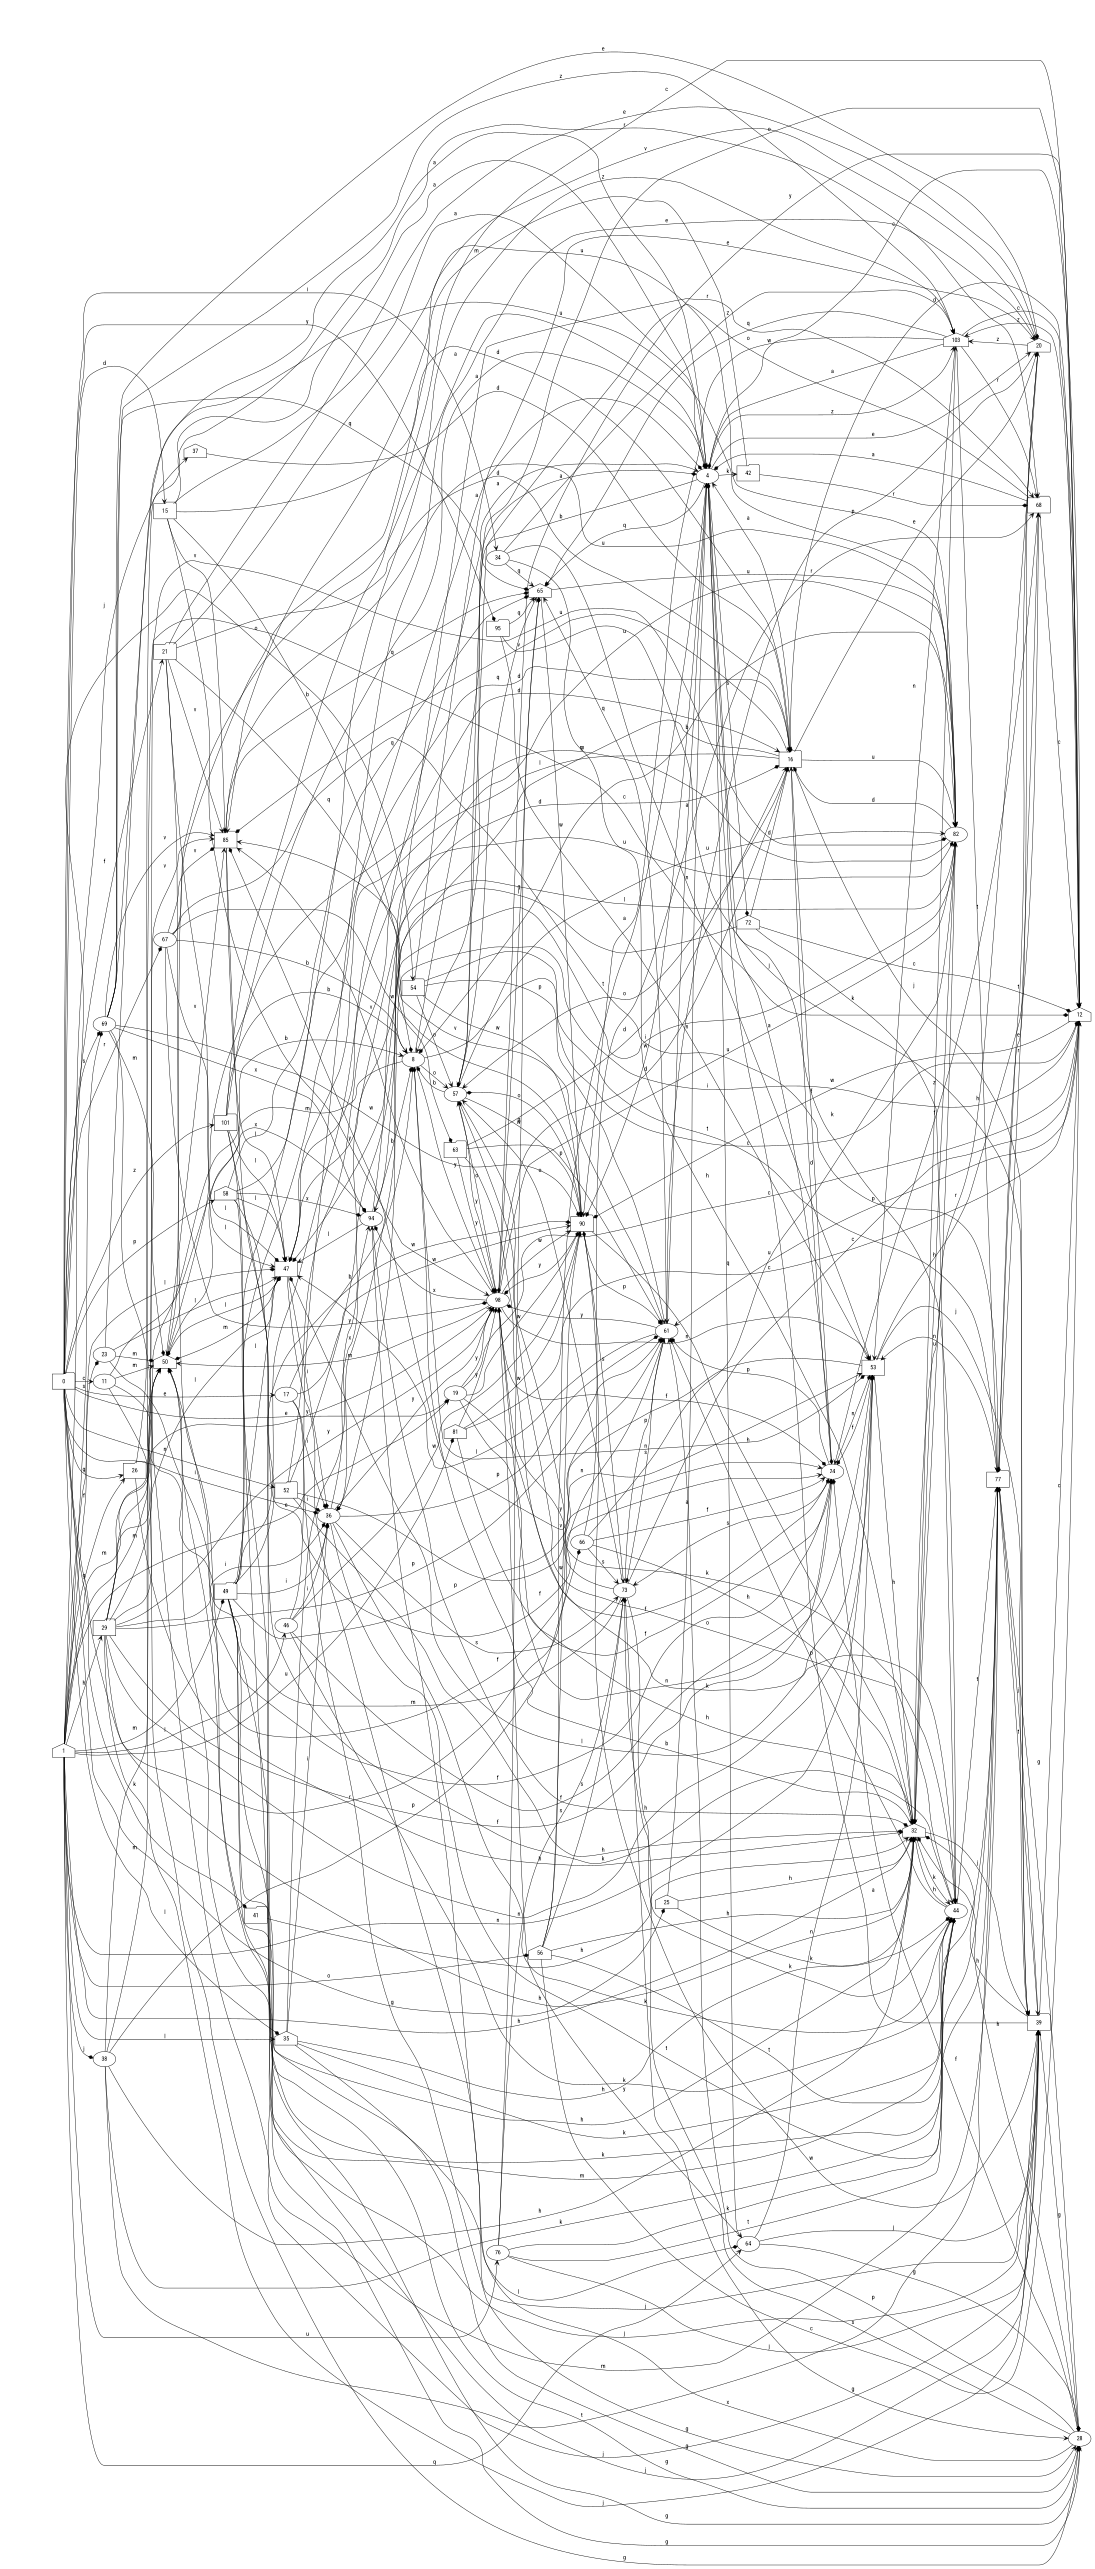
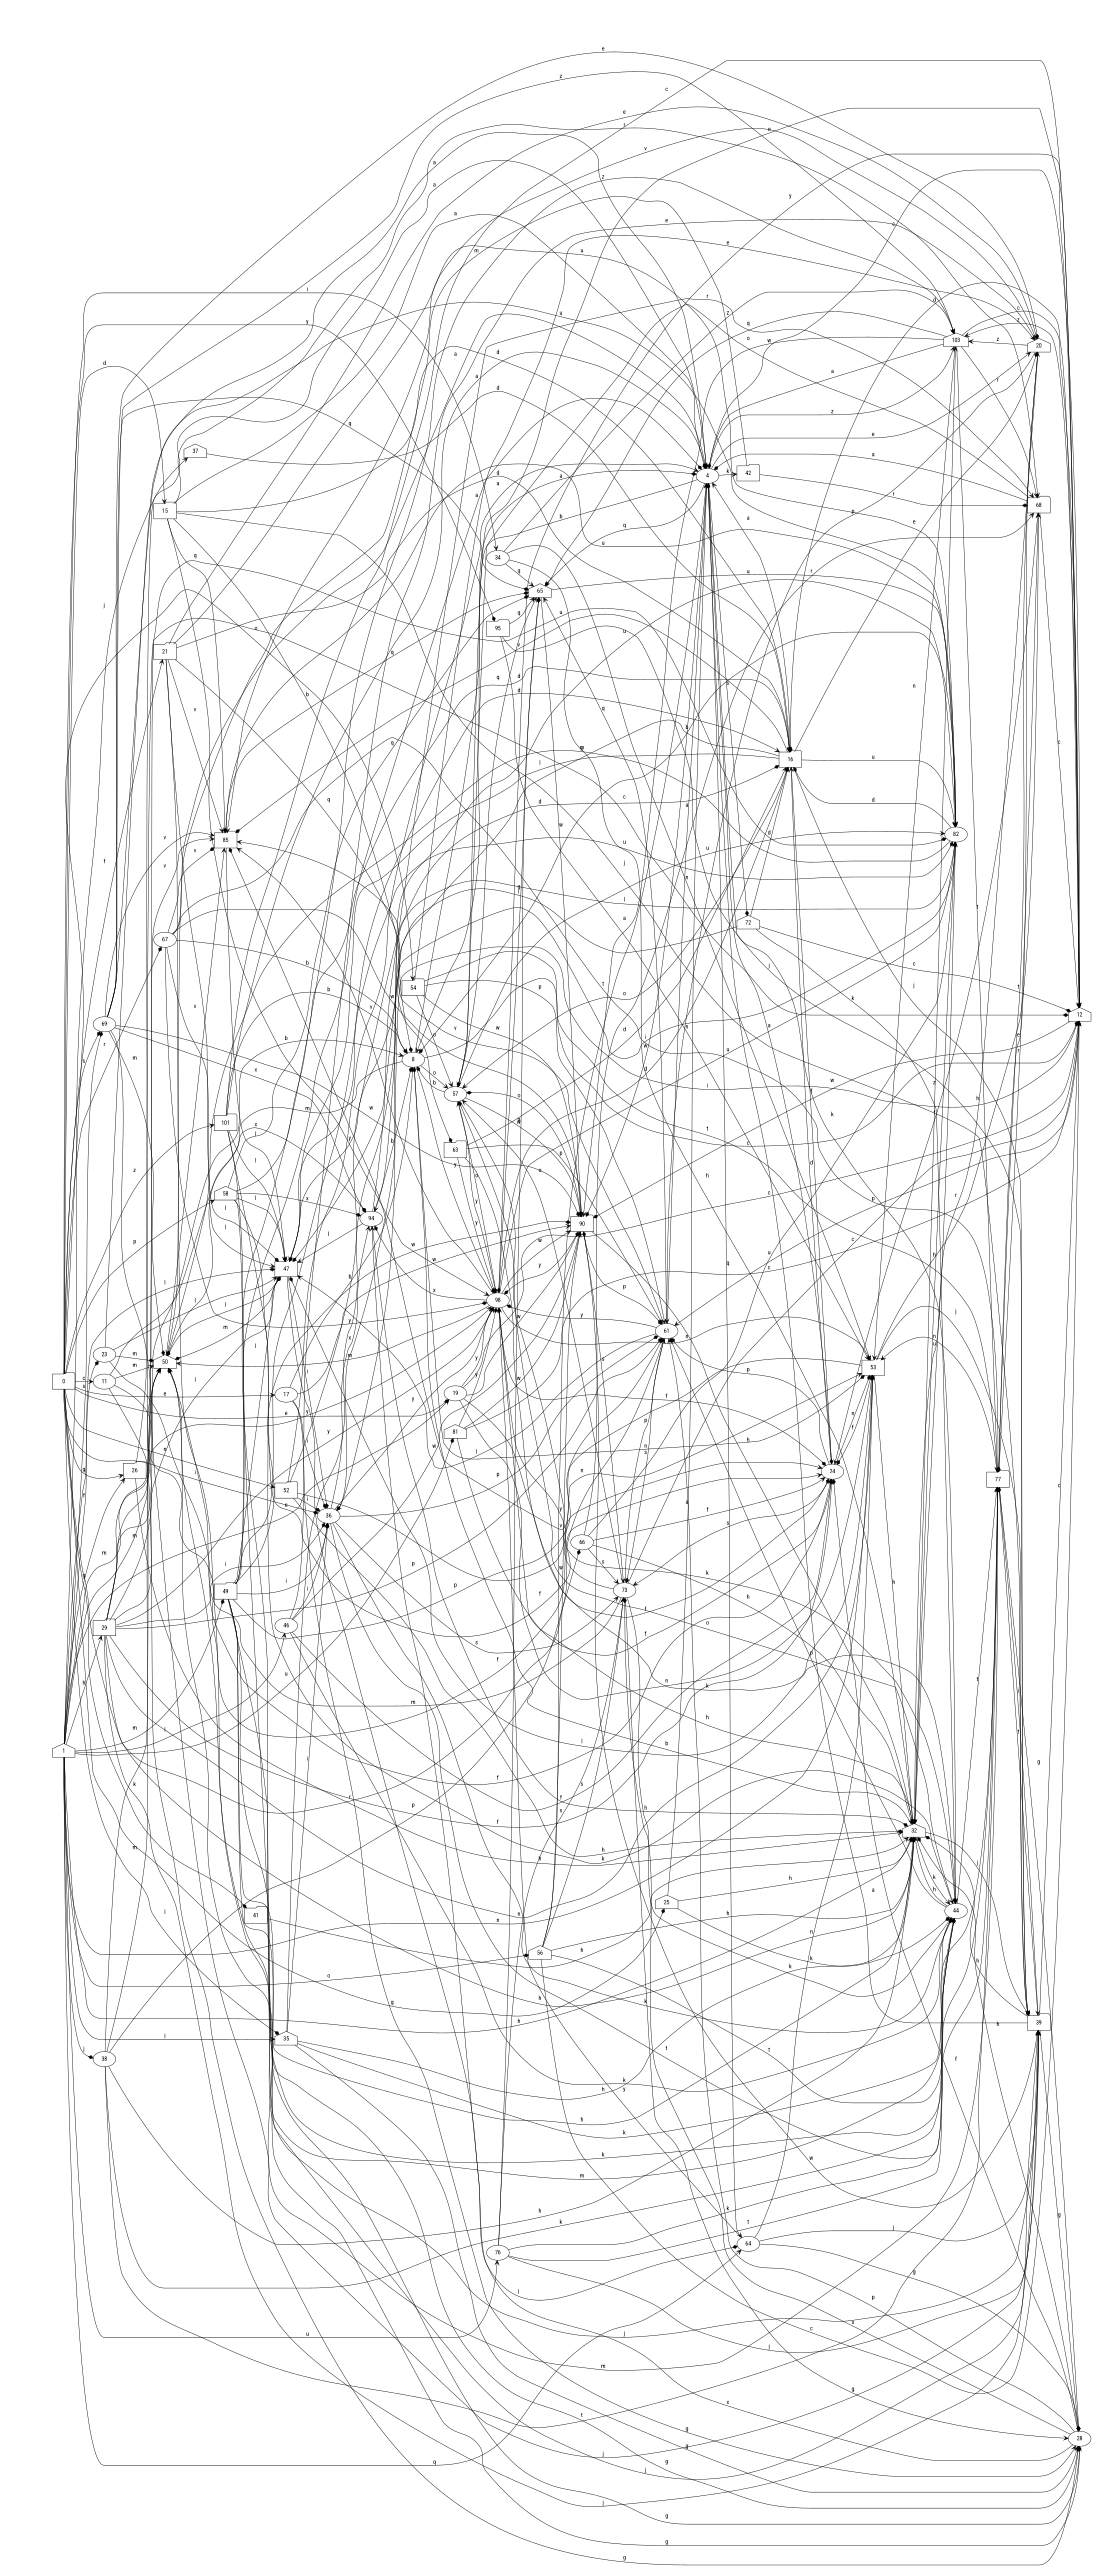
edge "15" -> "85": label "v" -> "q"
edge "67" -> "8": arrowhead vee -> diamond
edge "85" -> "39": now "15" -> "39"
